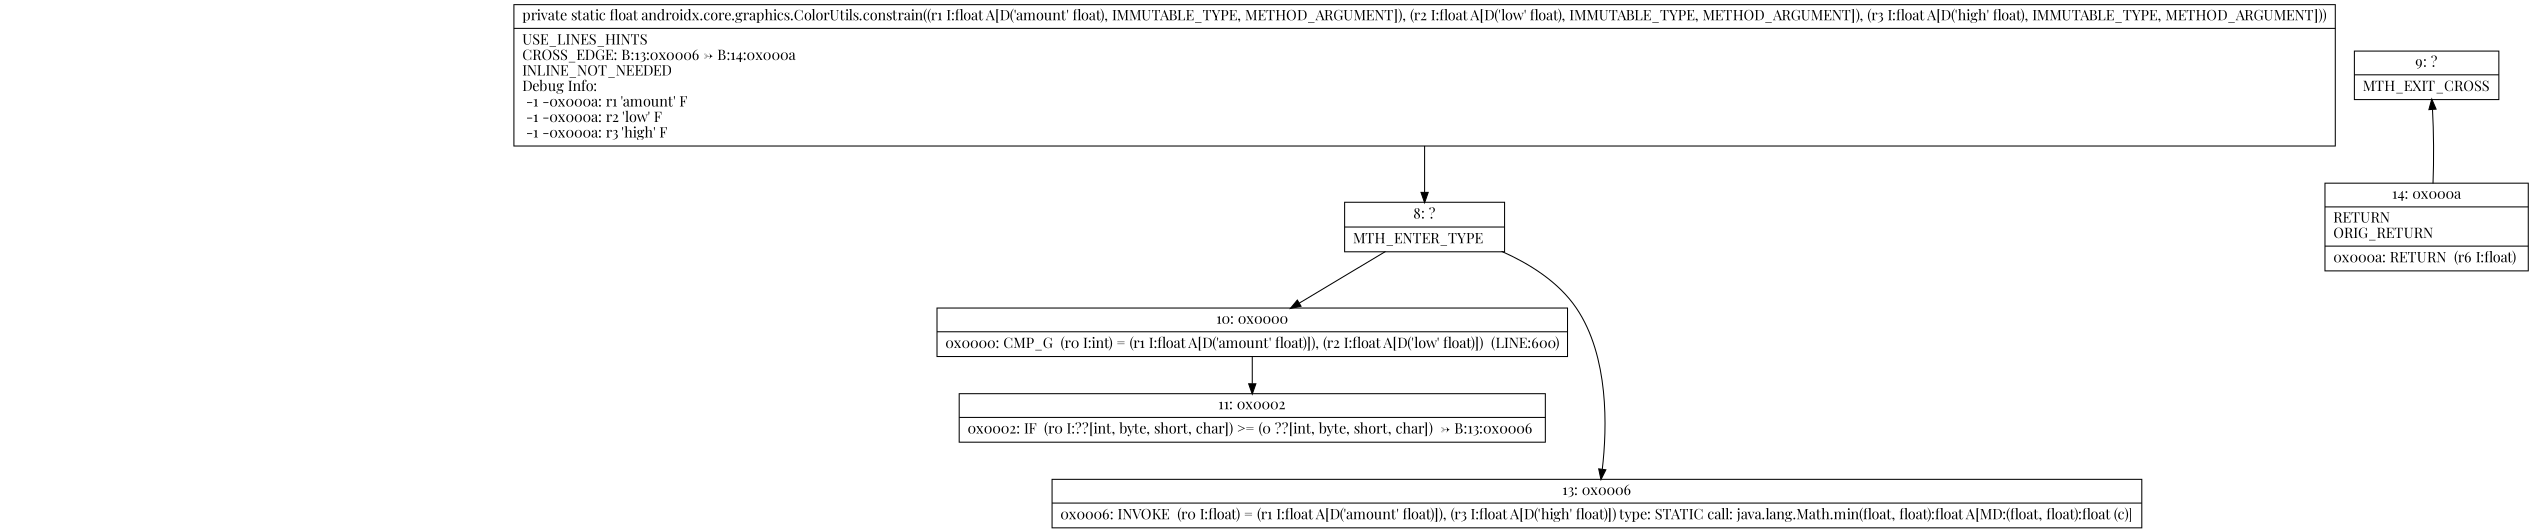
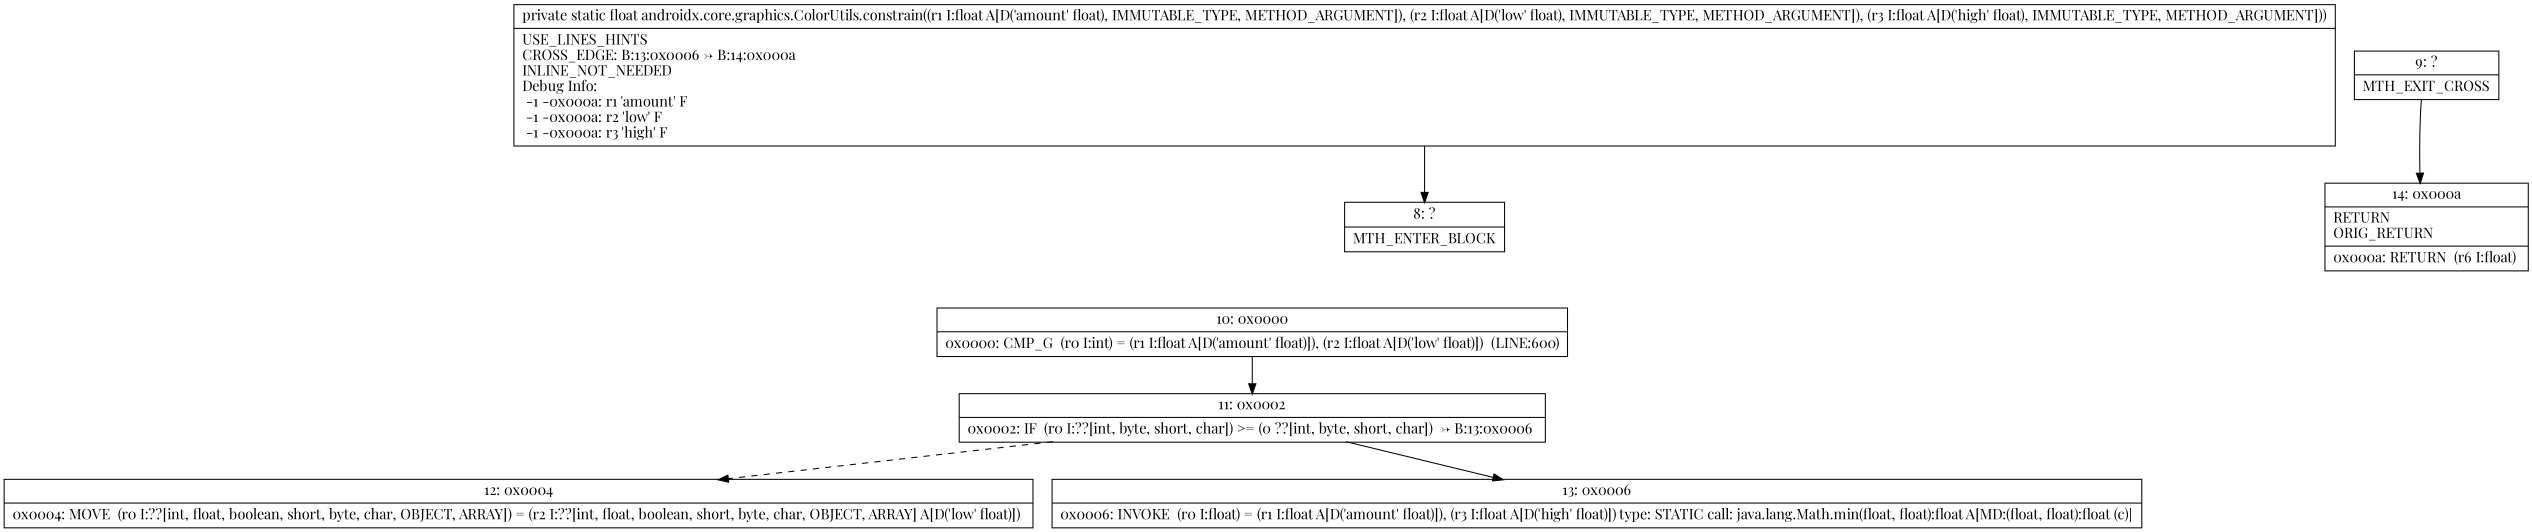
edge "14: 0x000a" -> "9: ?": reversed
node "8: ?": text "MTH_ENTER_TYPE" -> "MTH_ENTER_BLOCK"
edge "8: ?" -> "10: 0x0000": removed
edge "8: ?" -> "13: 0x0006": now "11: 0x0002" -> "13: 0x0006"
node "12: 0x0004": added
